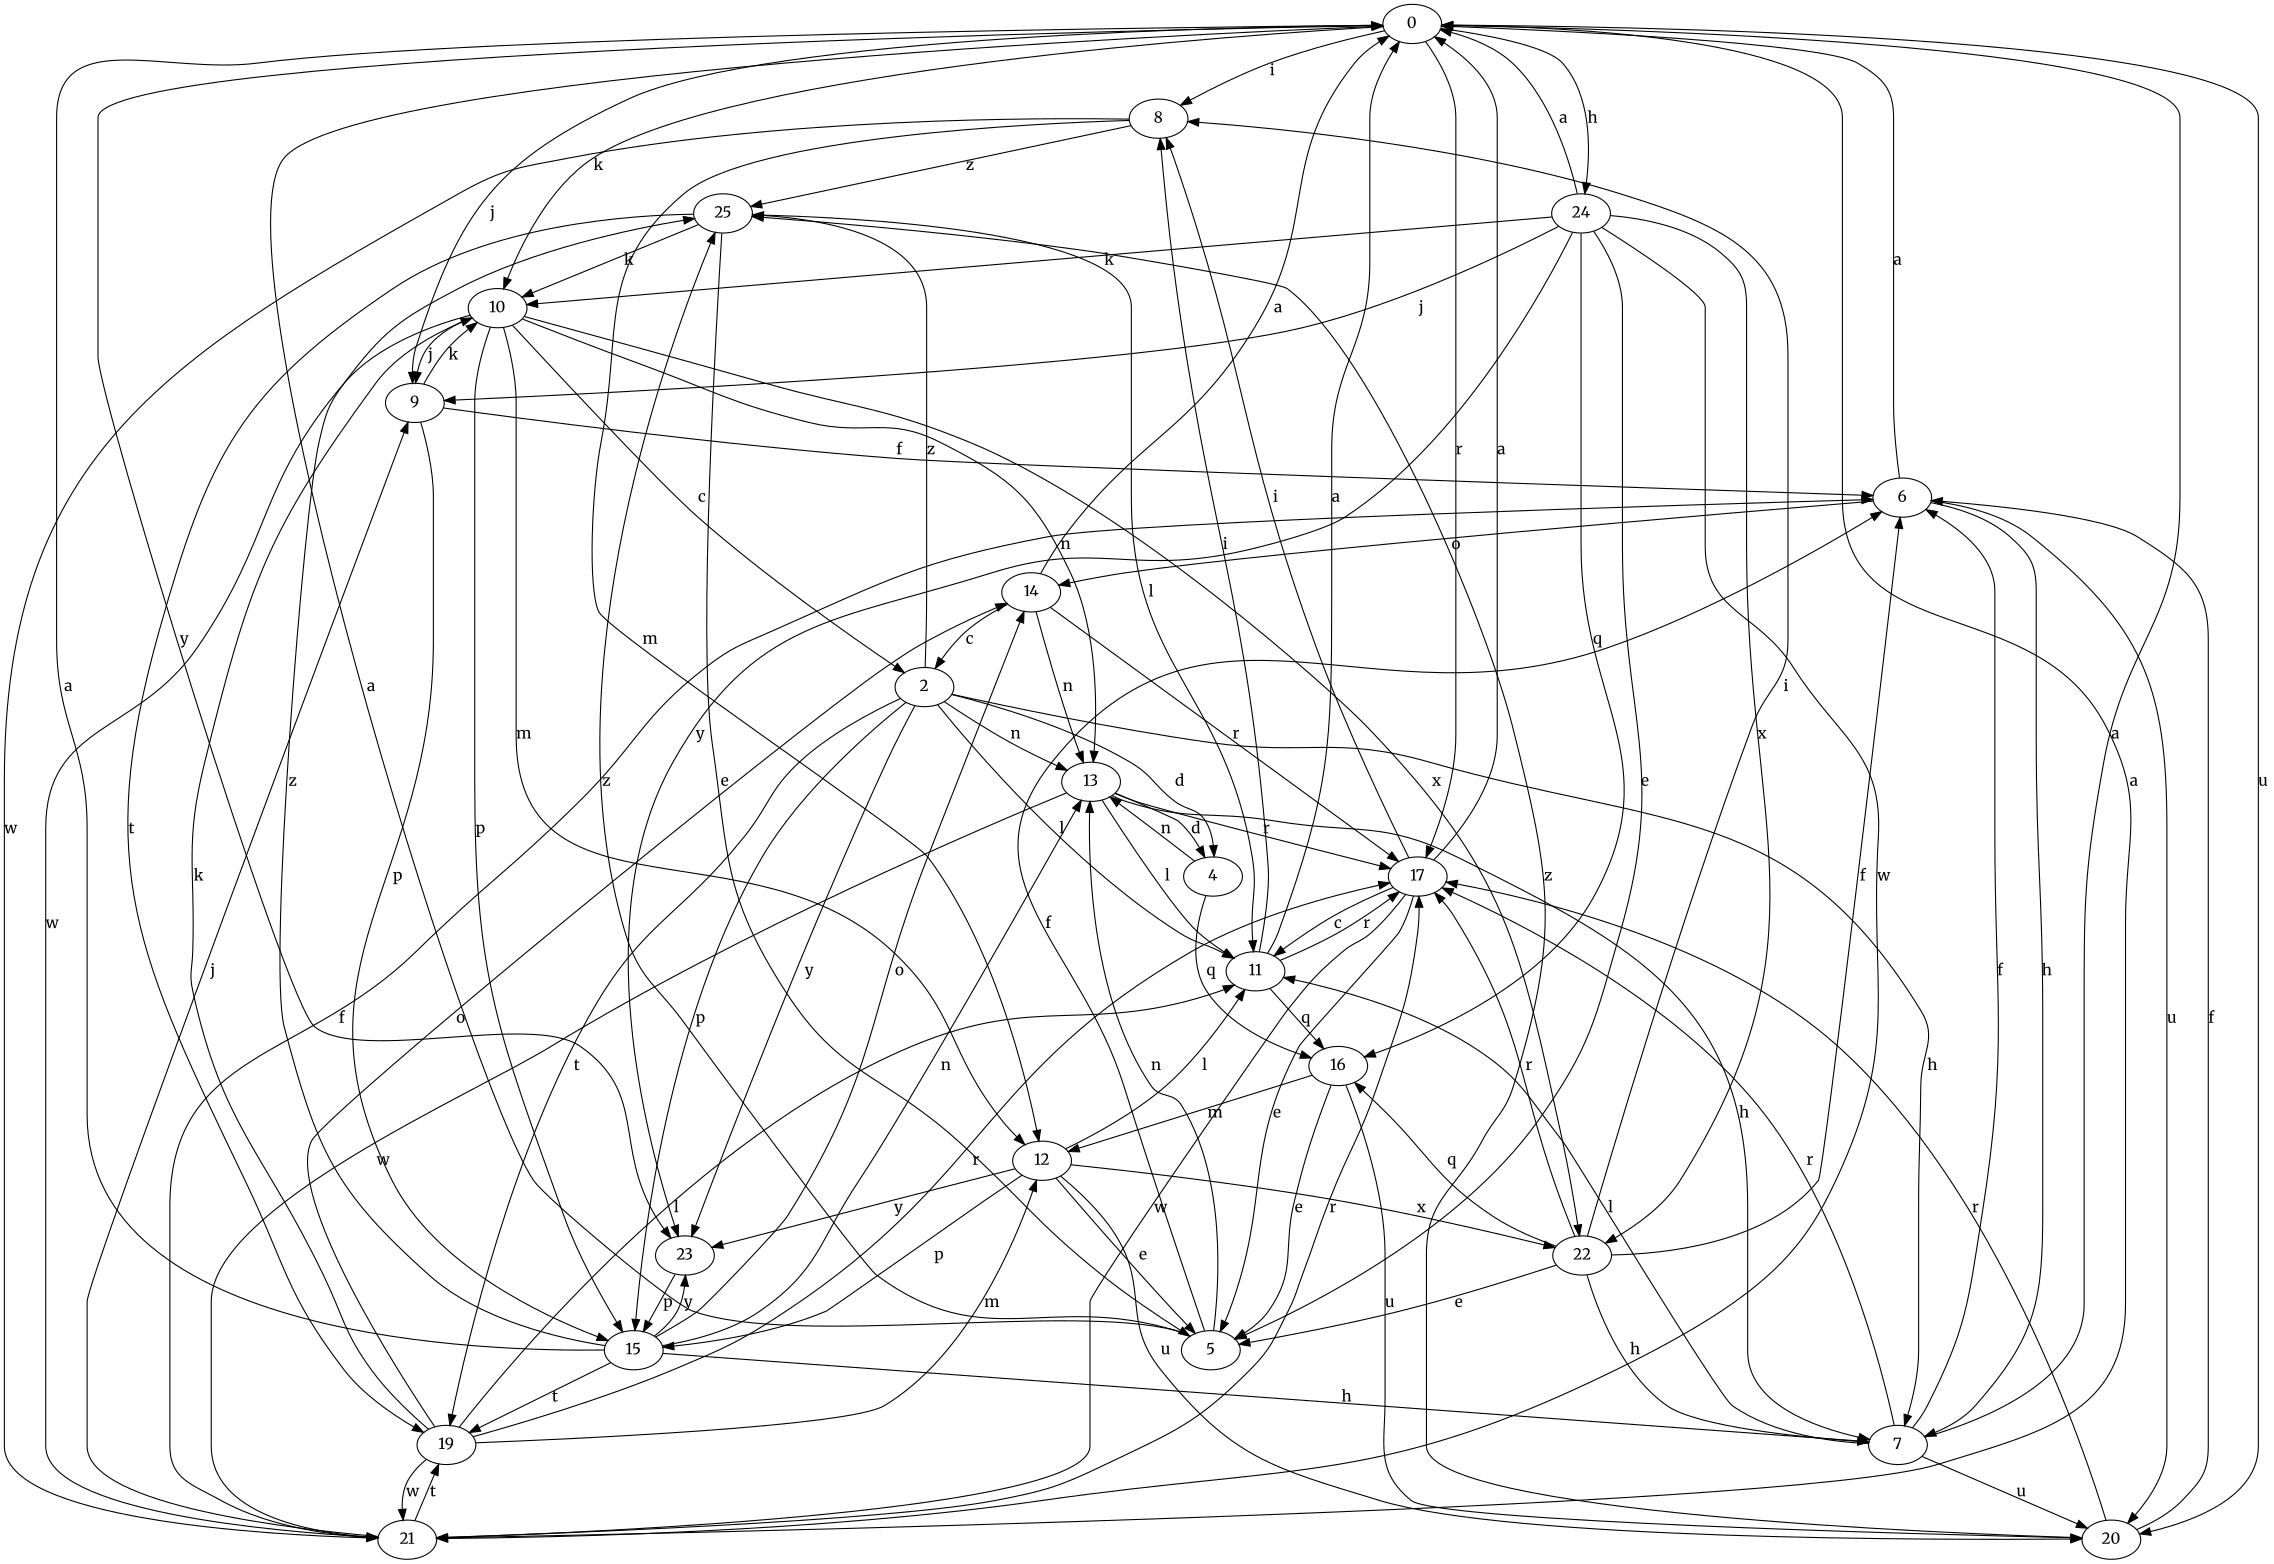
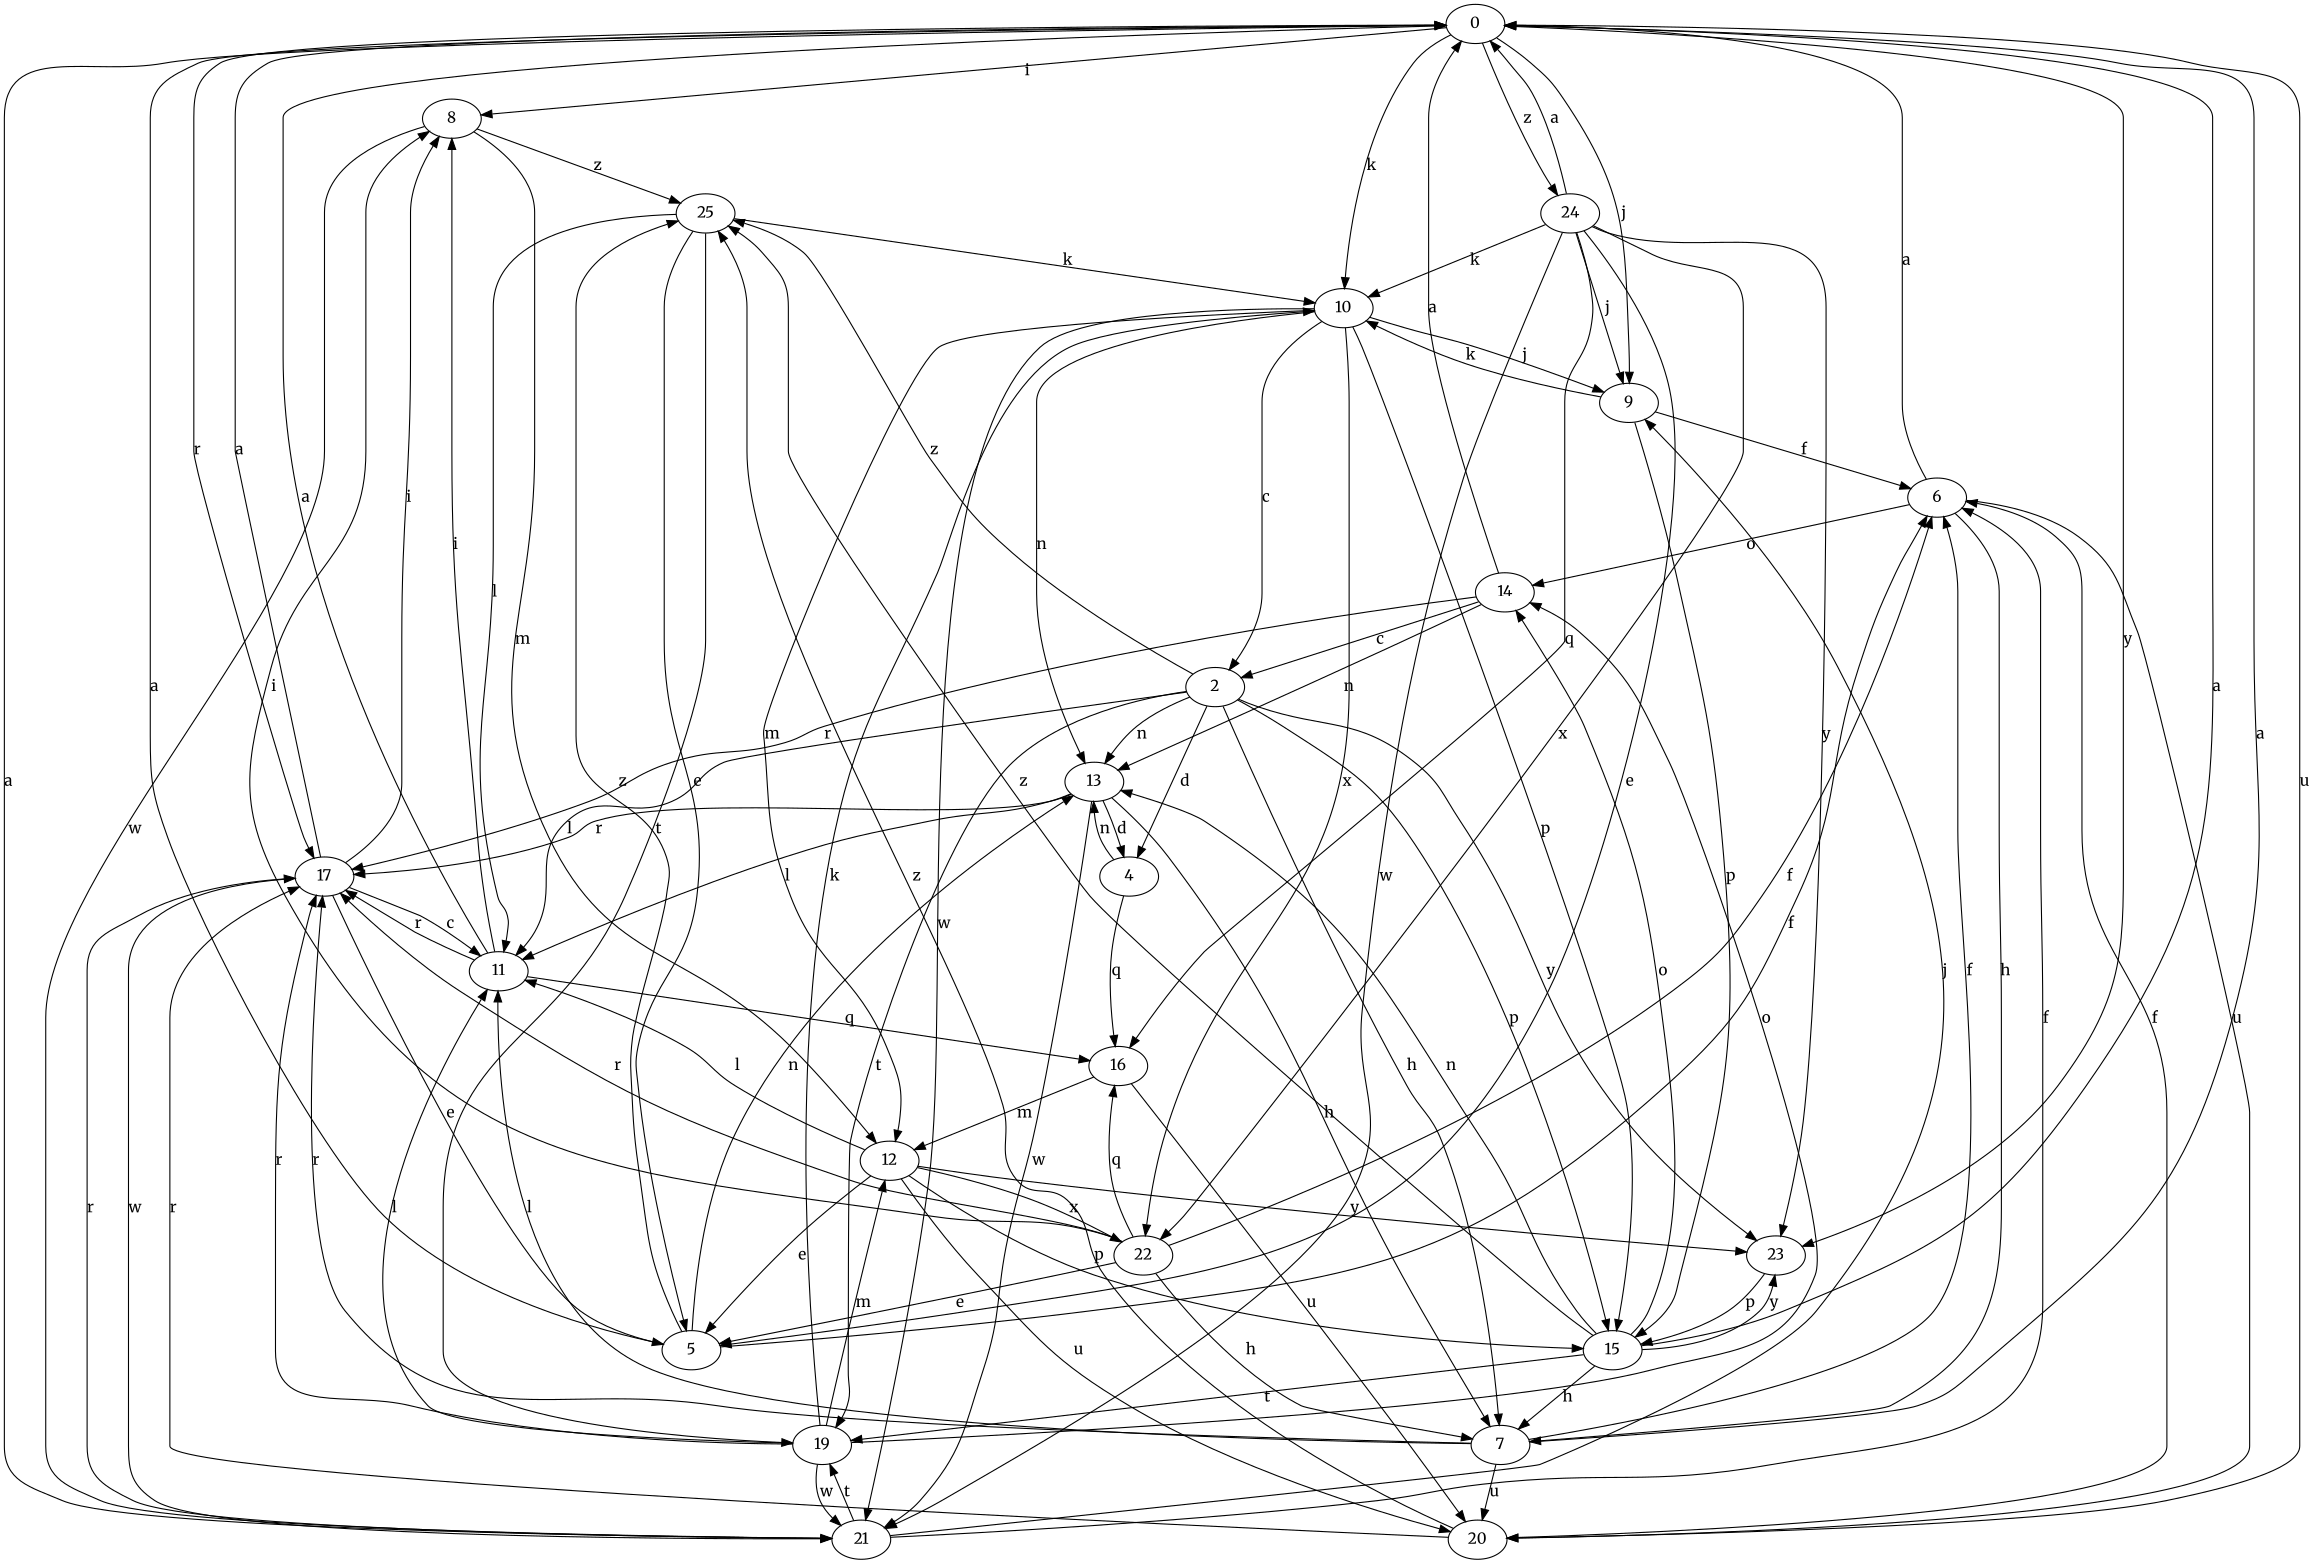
edge "0" -> "24": label "h" -> "z"
edge "16" -> "5": removed, label "e"
